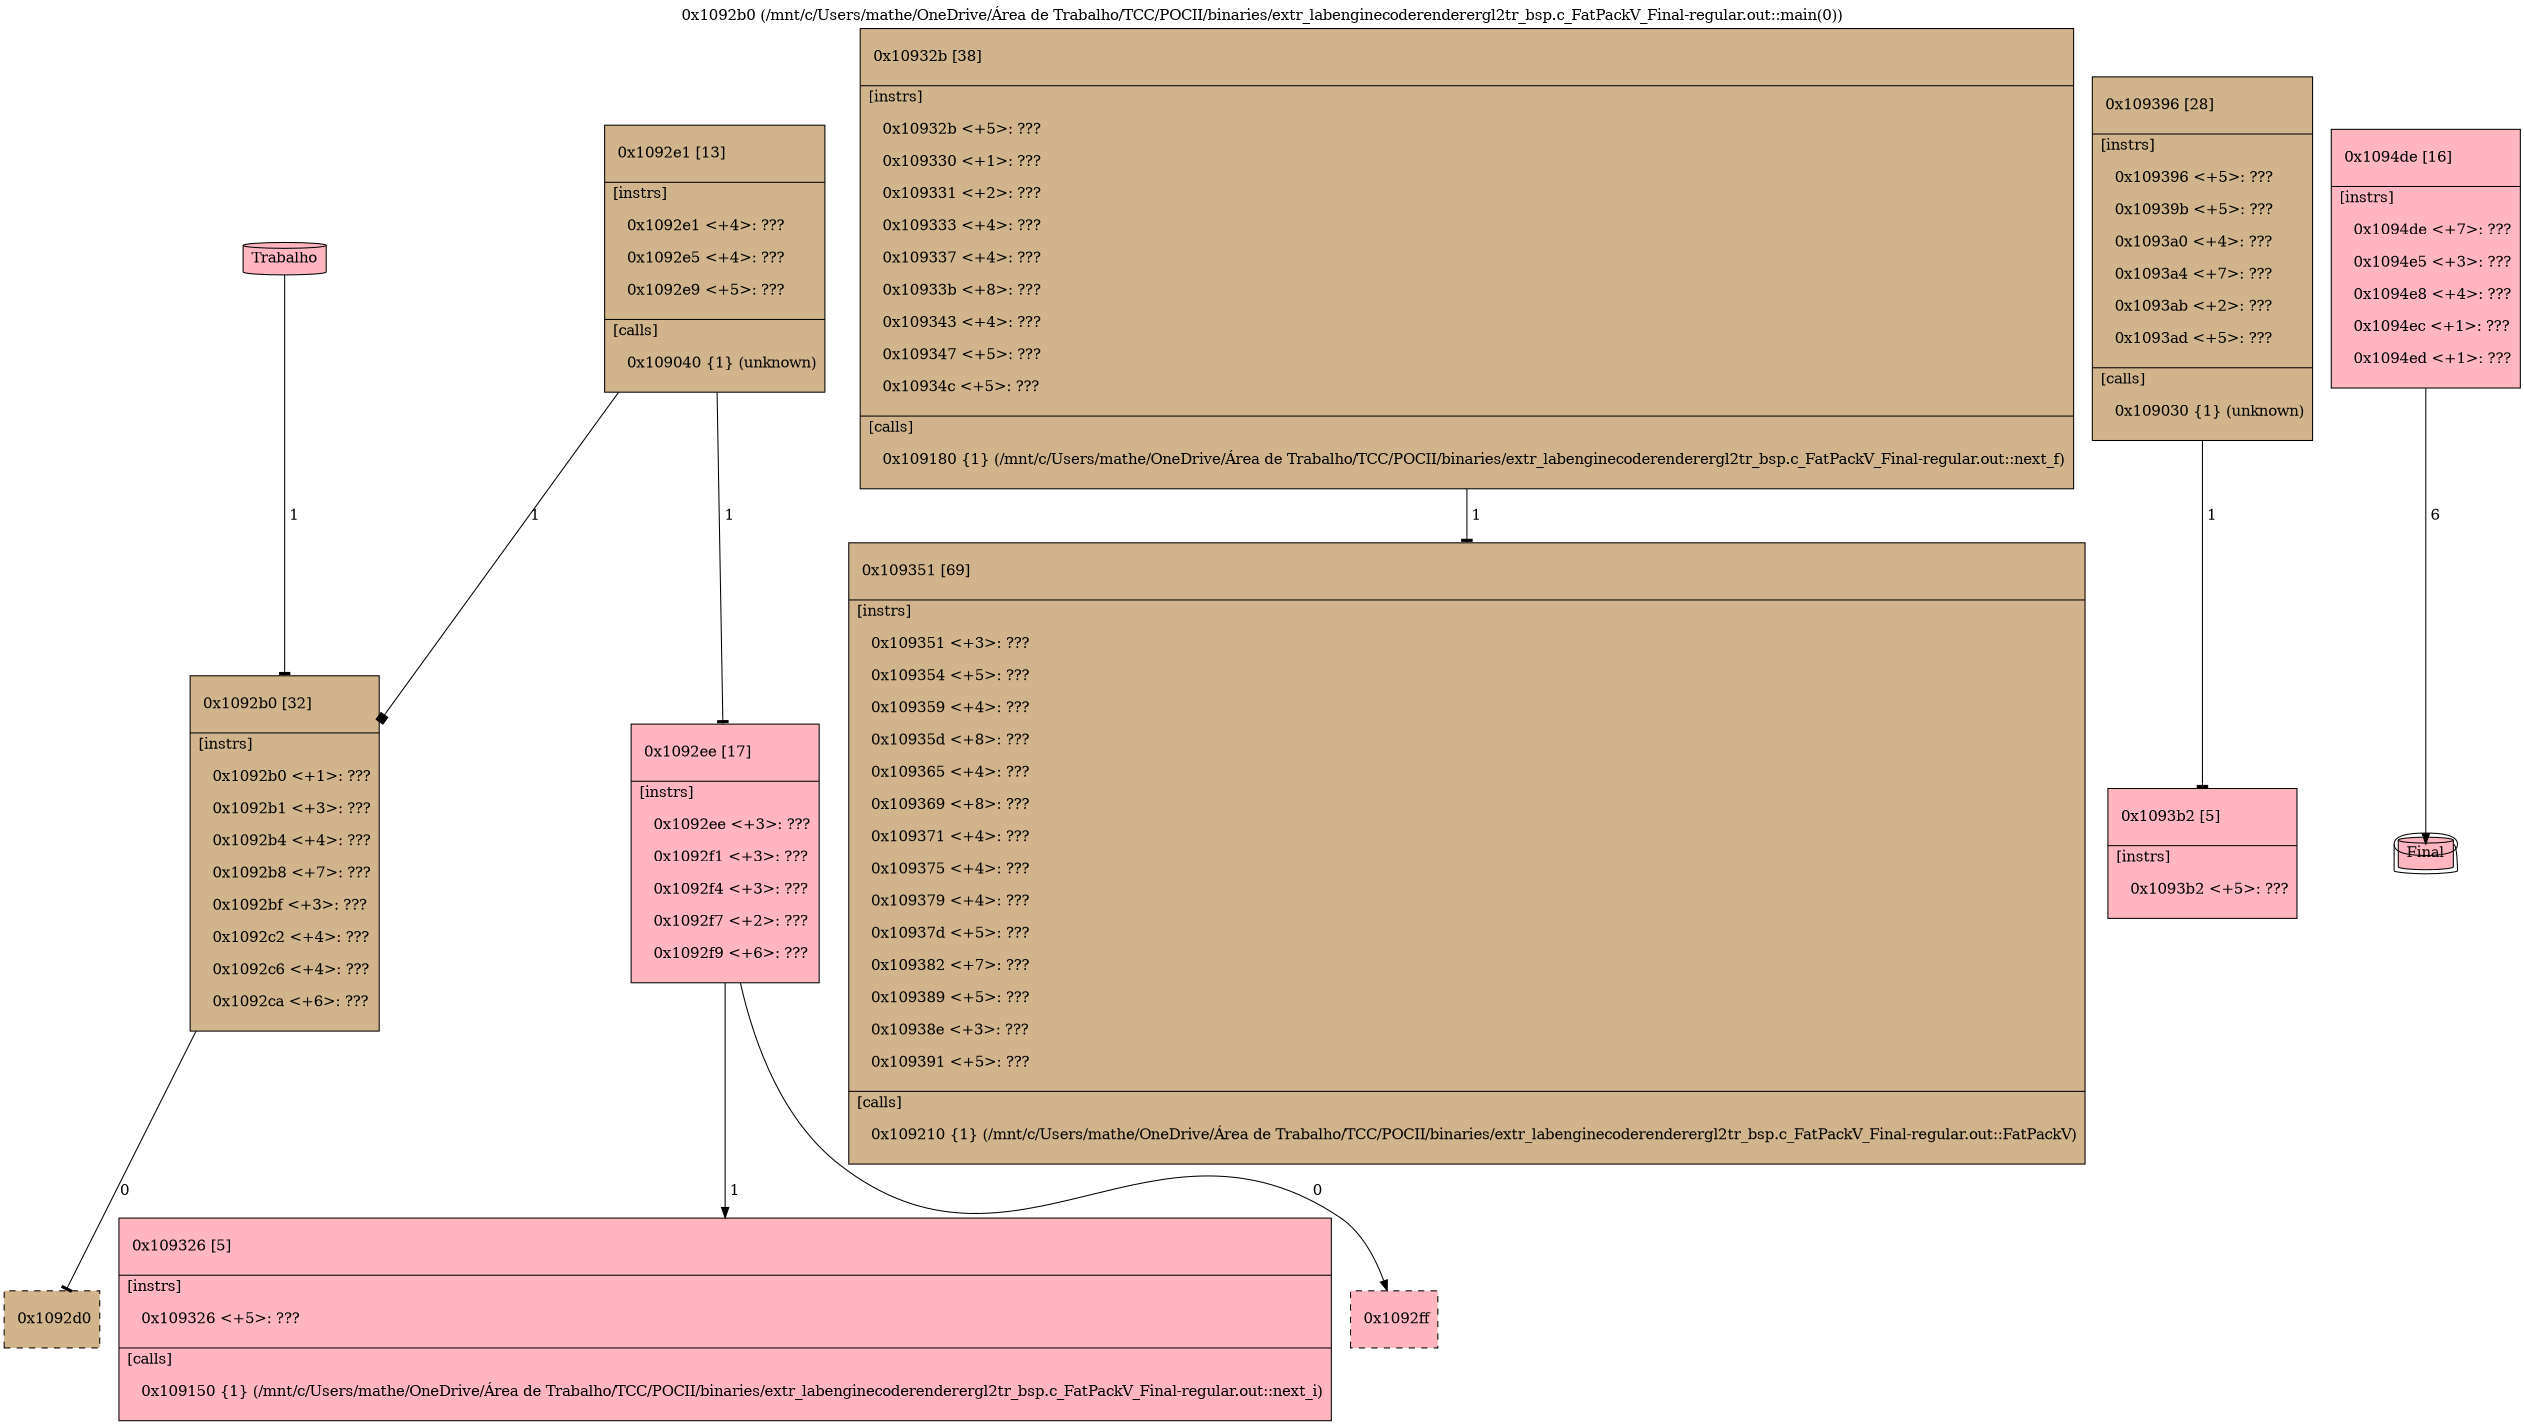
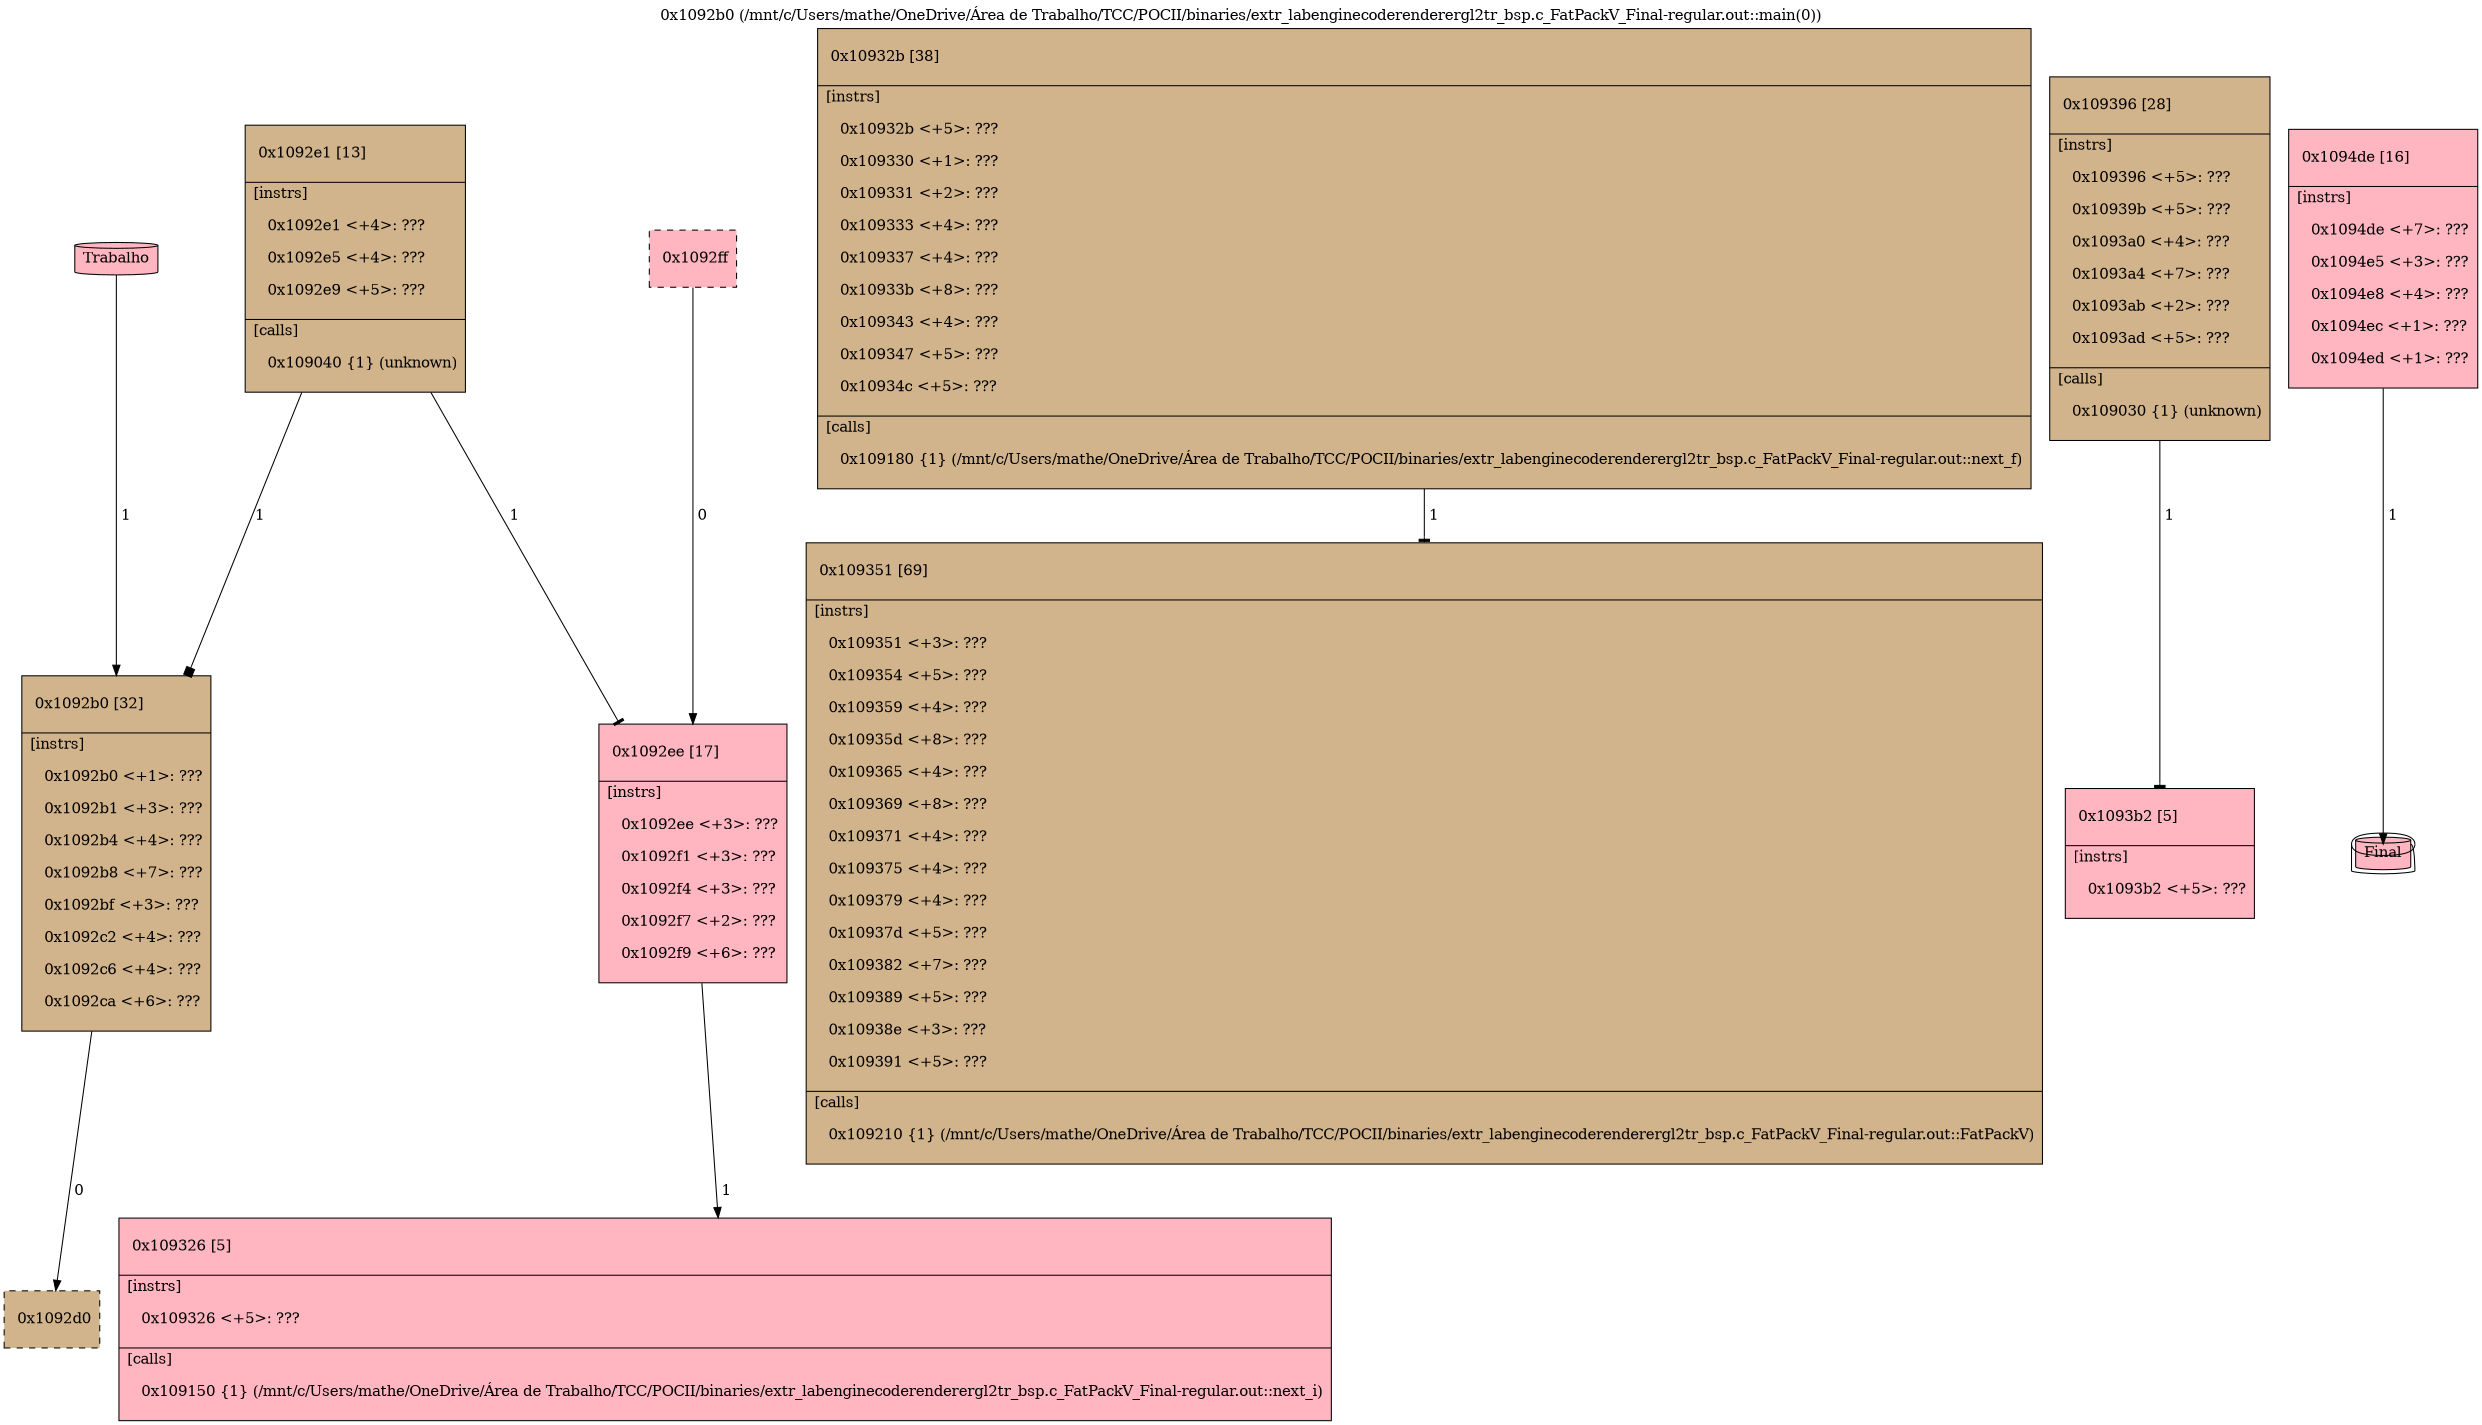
edge "Trabalho" -> "0x1092b0 [32]": arrowhead tee -> normal
edge "0x1094de [16]" -> "Final": label " 6" -> " 1"
edge "0x1092b0 [32]" -> "0x1092d0": arrowhead tee -> normal
edge "0x1092ee [17]" -> "0x1092ff": reversed
